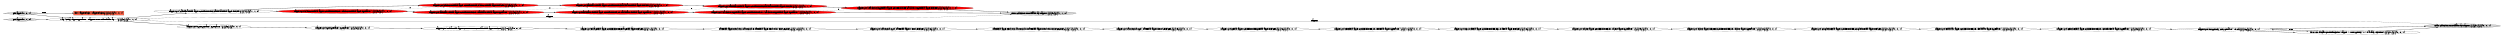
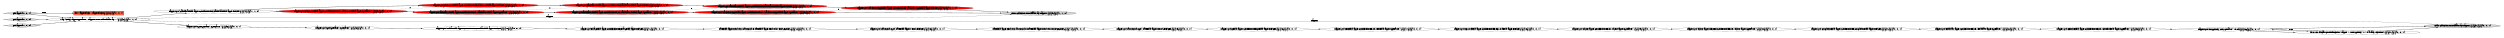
node "getMappers['1', '0', '0']": added
